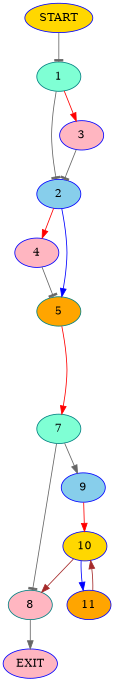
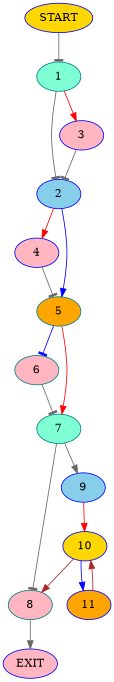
node "6": added
